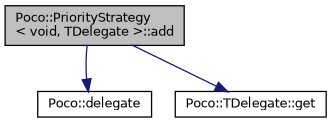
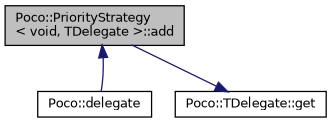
edge "Poco::PriorityStrategy < void, TDelegate >::add" -> "Poco::delegate": reversed
